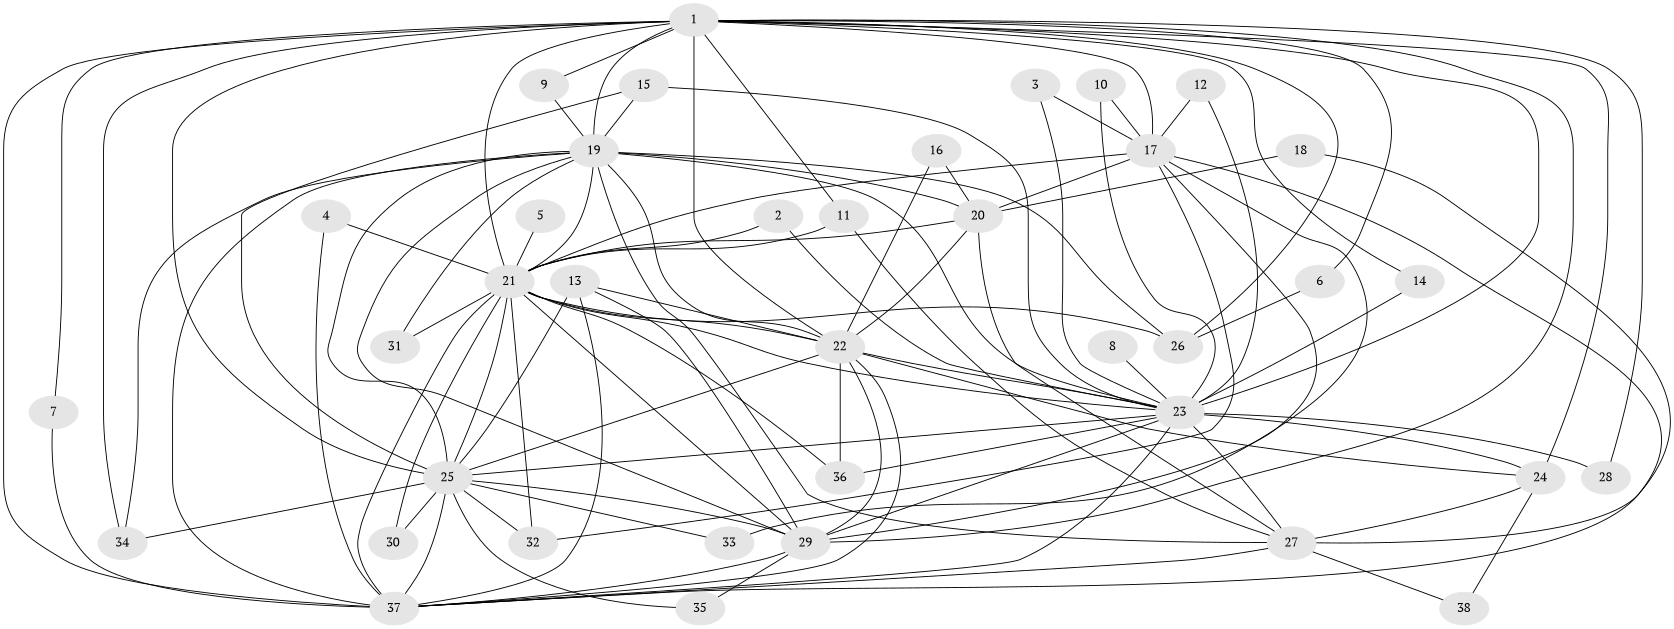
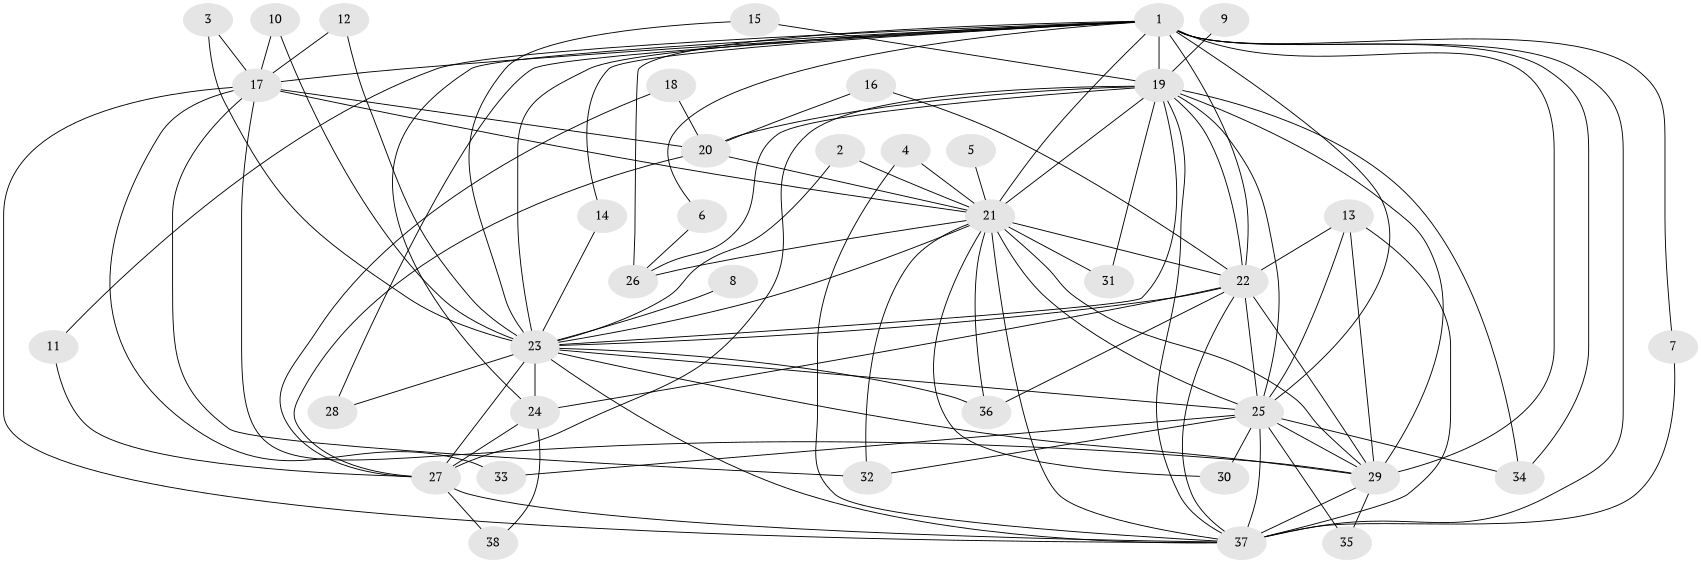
edge "1" -- "9": removed
edge "15" -- "25": removed
edge "11" -- "21": removed
edge "20" -- "22": removed
